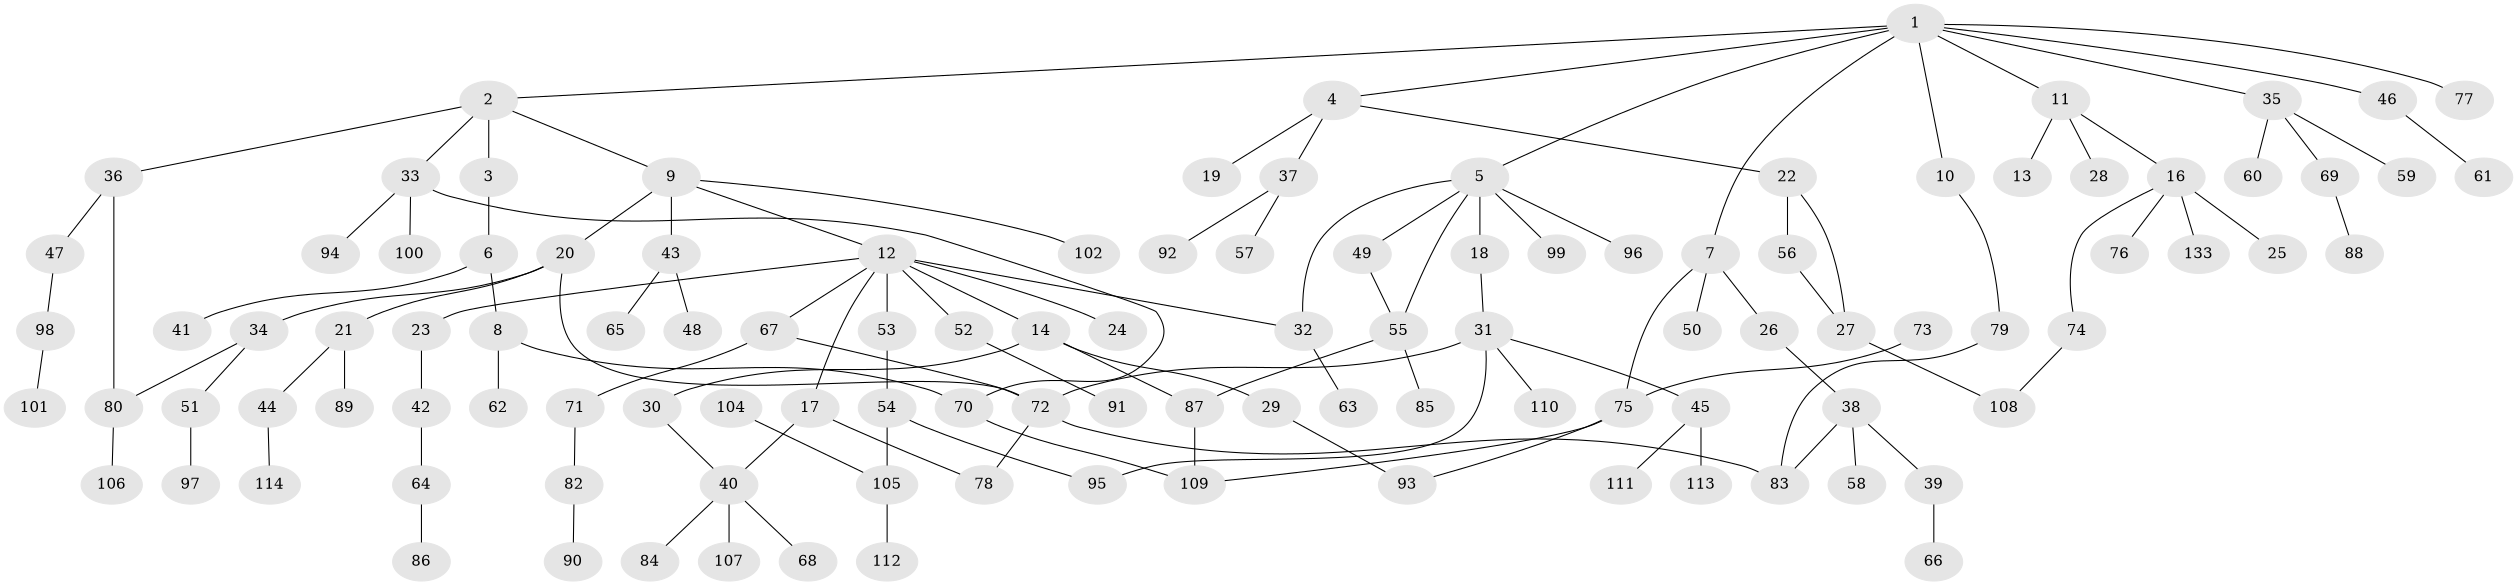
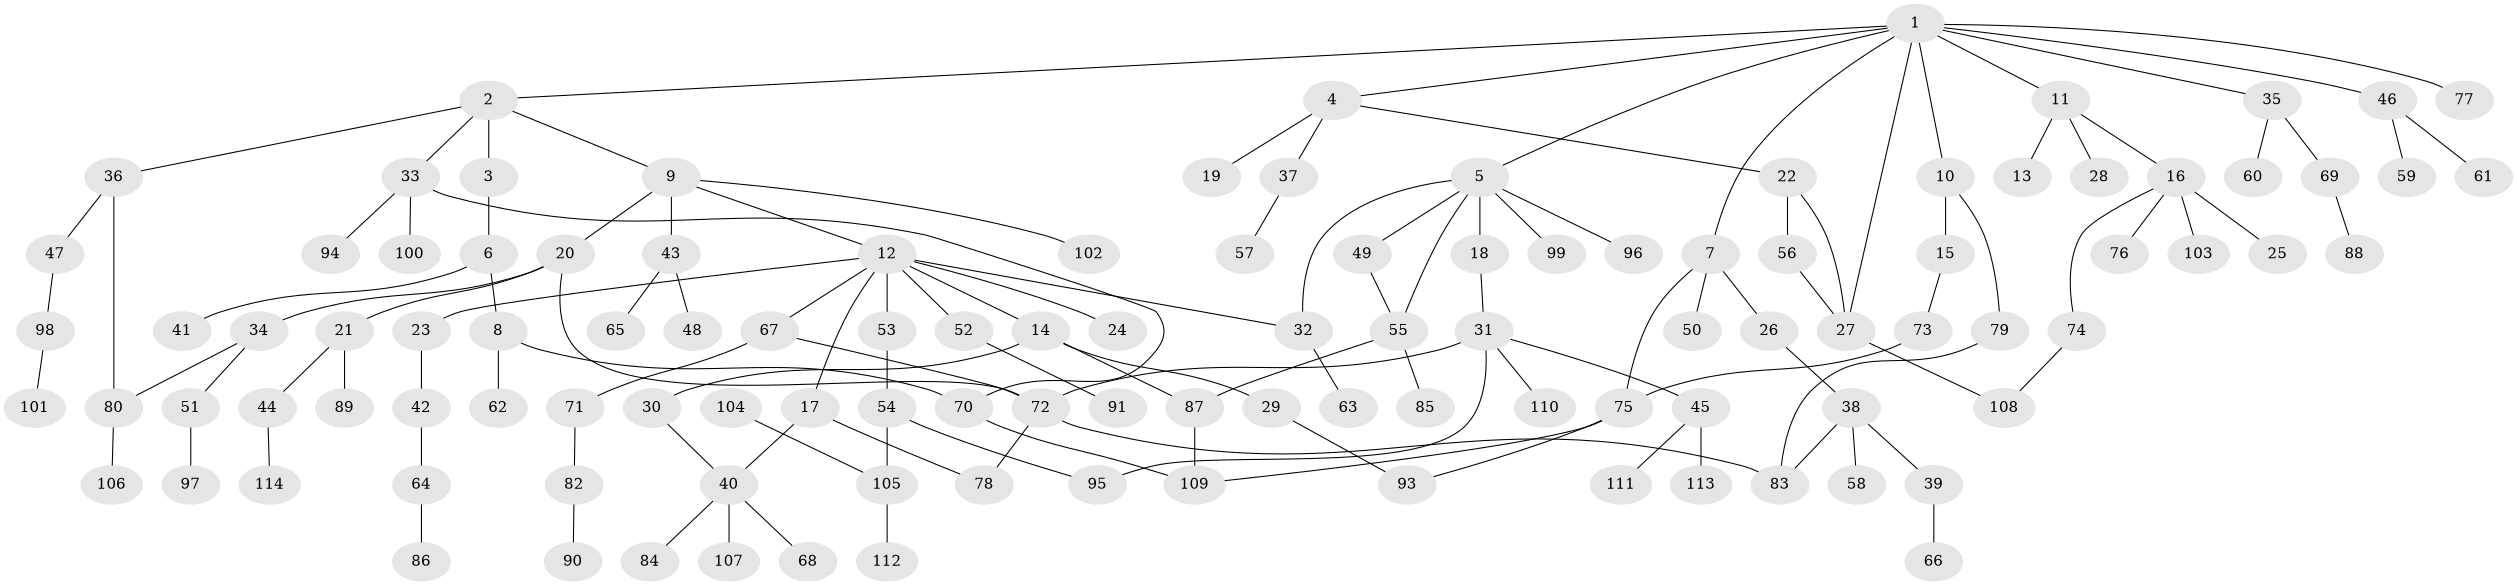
edge "35" -- "59": now "46" -- "59"
edge "1" -- "27": added
node "92": removed
node "15": added
node "133": label "133" -> "103"
